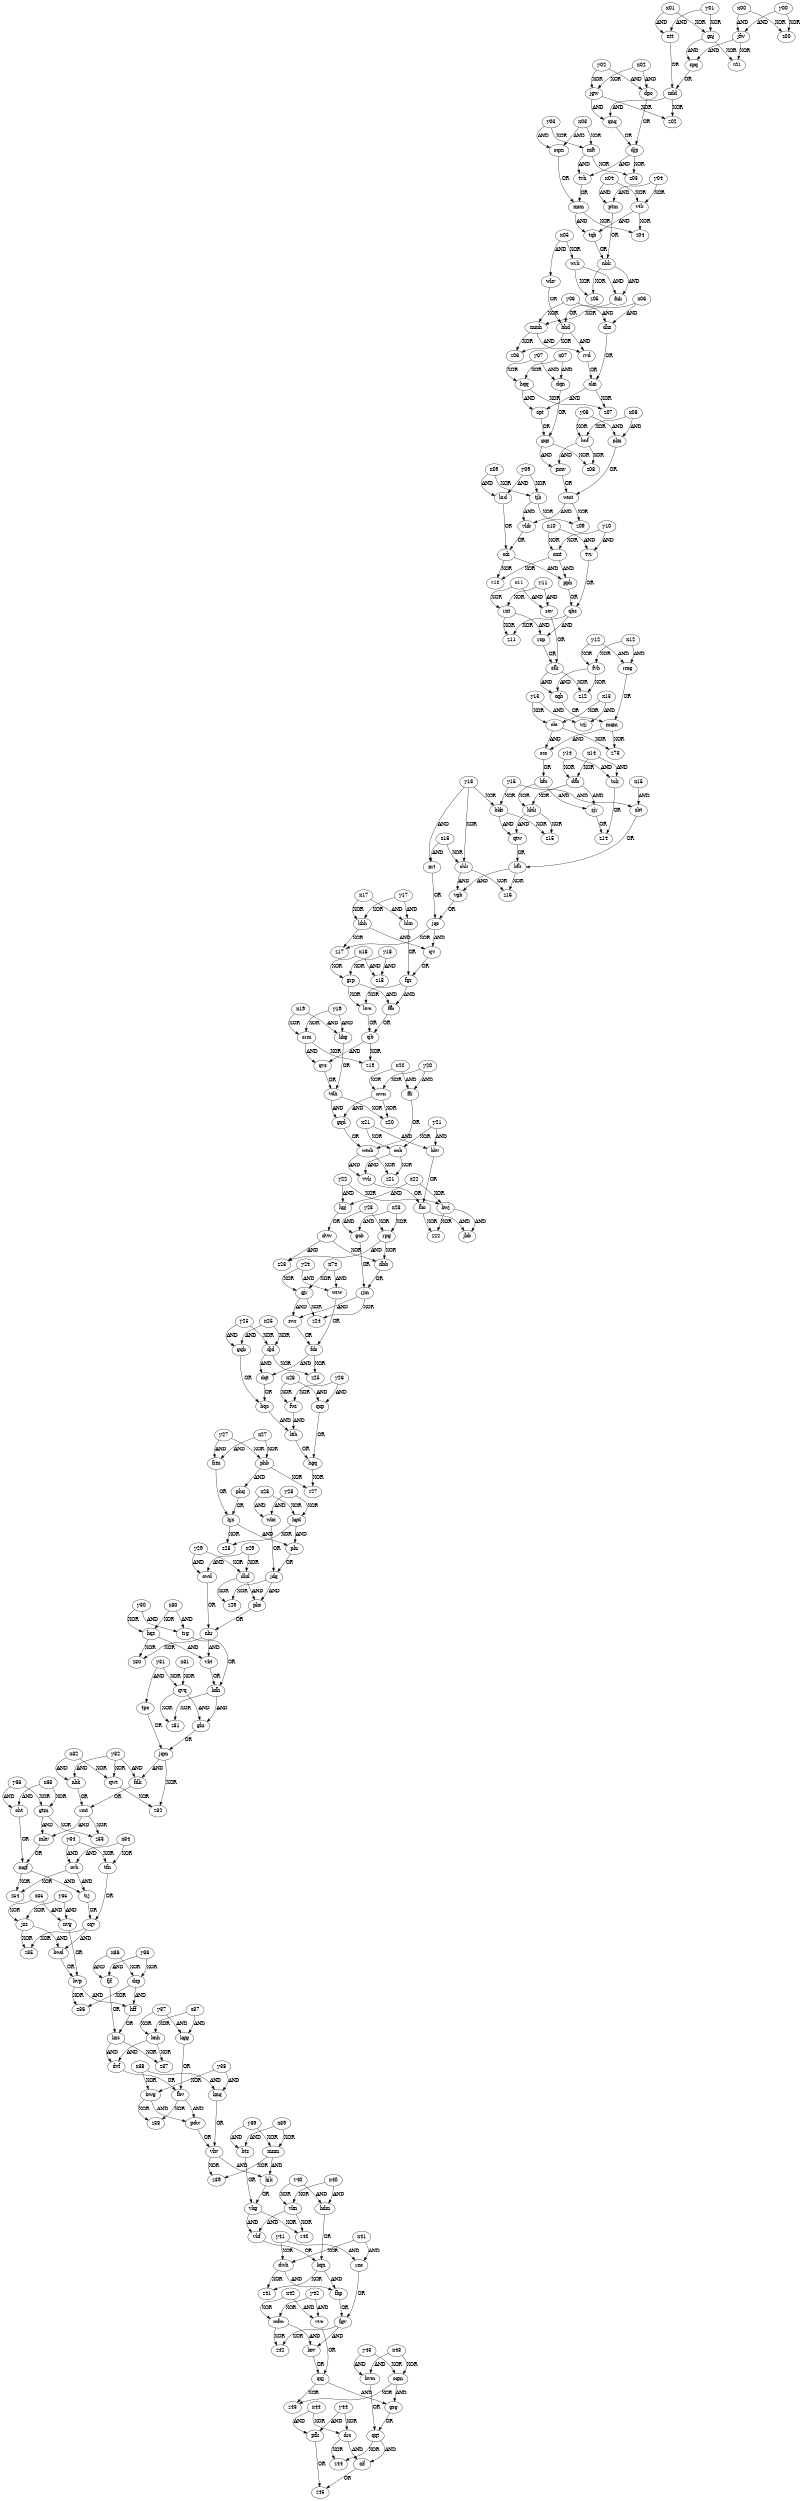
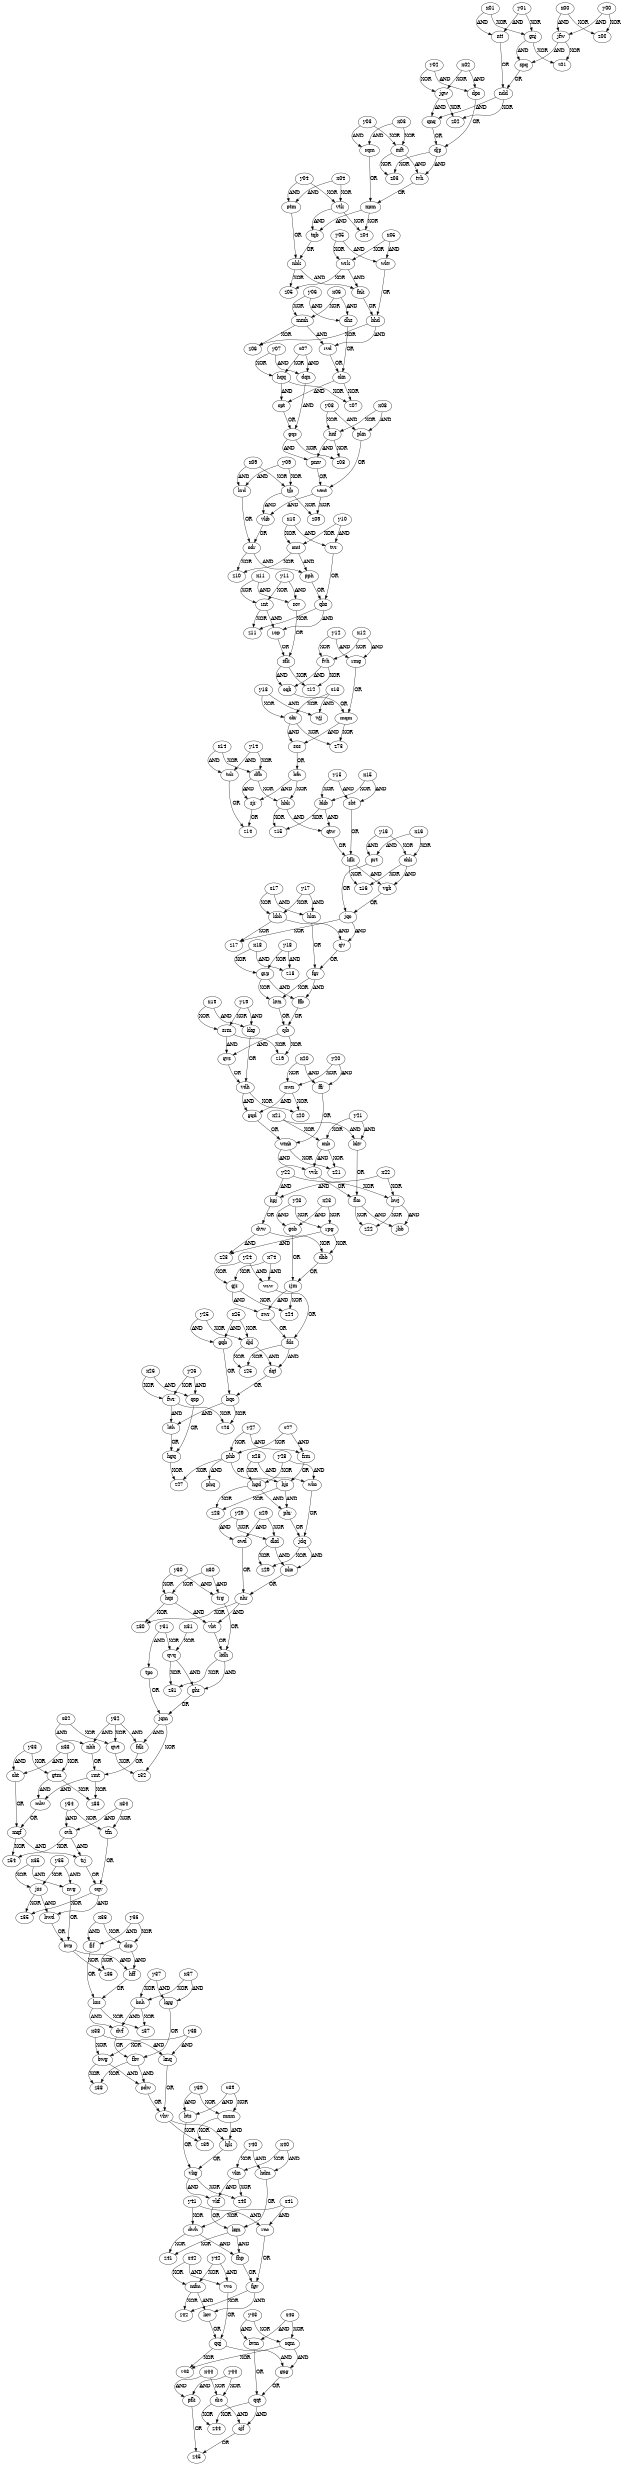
node "y05": added
edge "dqn" -> "gqs": label "OR " -> "AND "
edge "y16" -> "bkb": now "x15" -> "bkb"
node "z26": added
edge "phq" -> "hjs": now "phb" -> "hjs"
